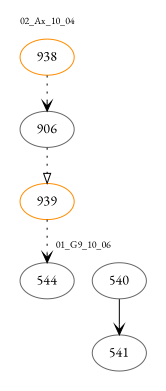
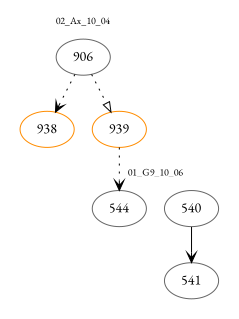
edge "938" -> "906": reversed
